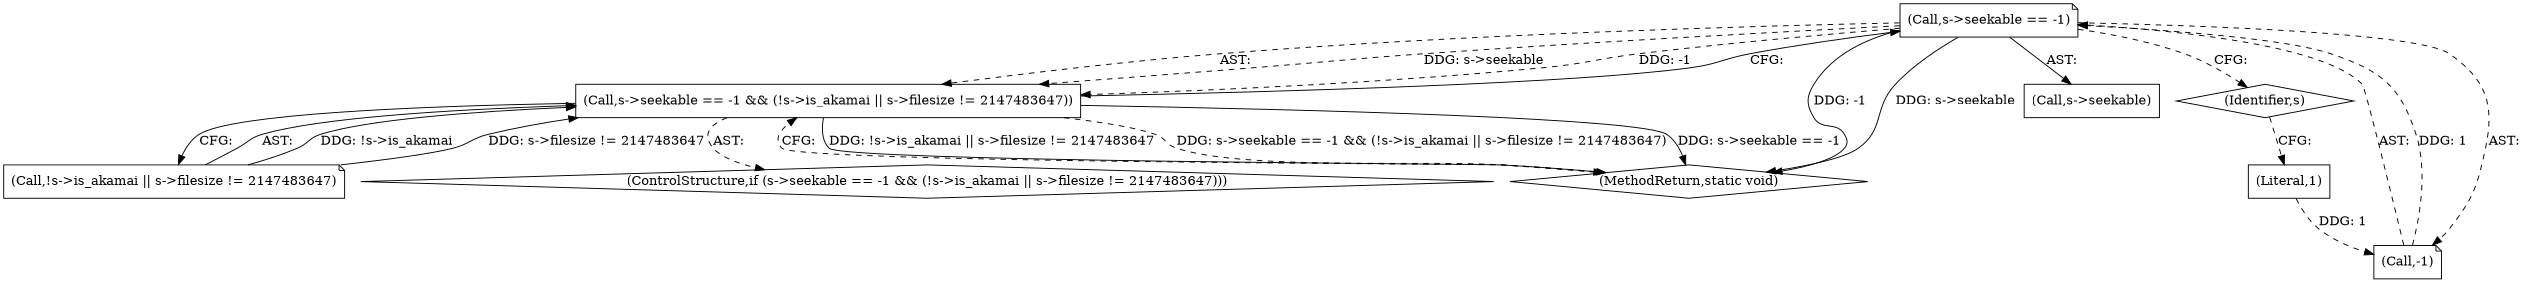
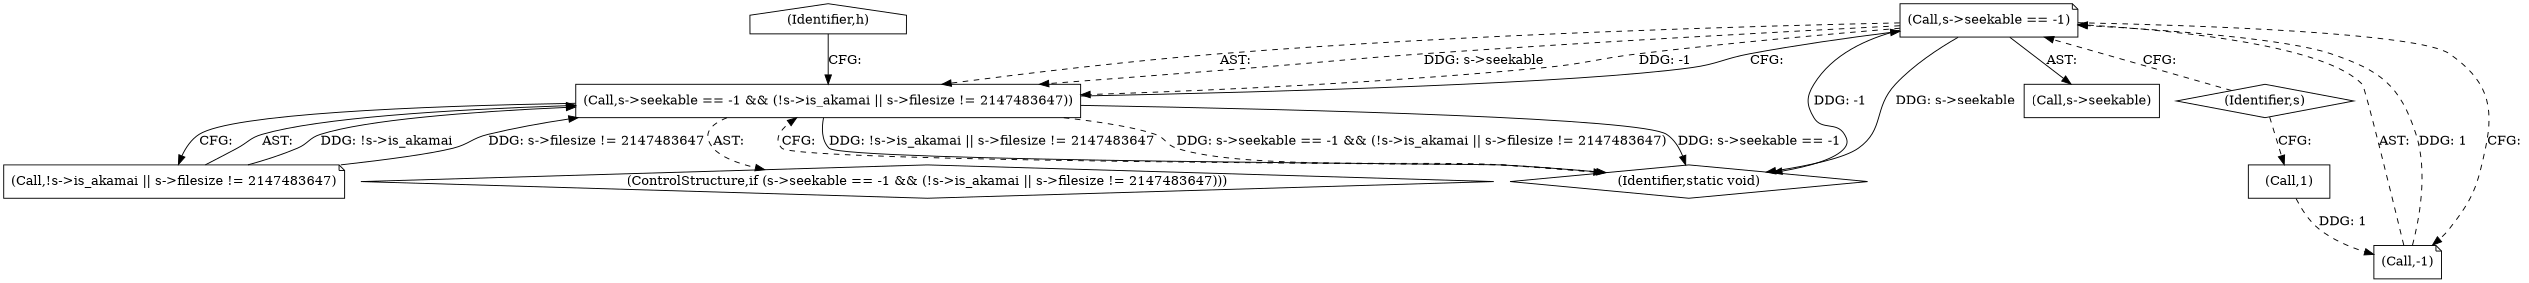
node "(Identifier,h)": added
edge "(Call,s->seekable == -1)" -> "(Identifier,s)": reversed
edge "(Call,s->seekable == -1)" -> "(Call,-1)": label "AST: " -> "CFG: "
node "(MethodReturn,static void)": label "(MethodReturn,static void)" -> "(Identifier,static void)"
node "(Literal,1)": label "(Literal,1)" -> "(Call,1)"
